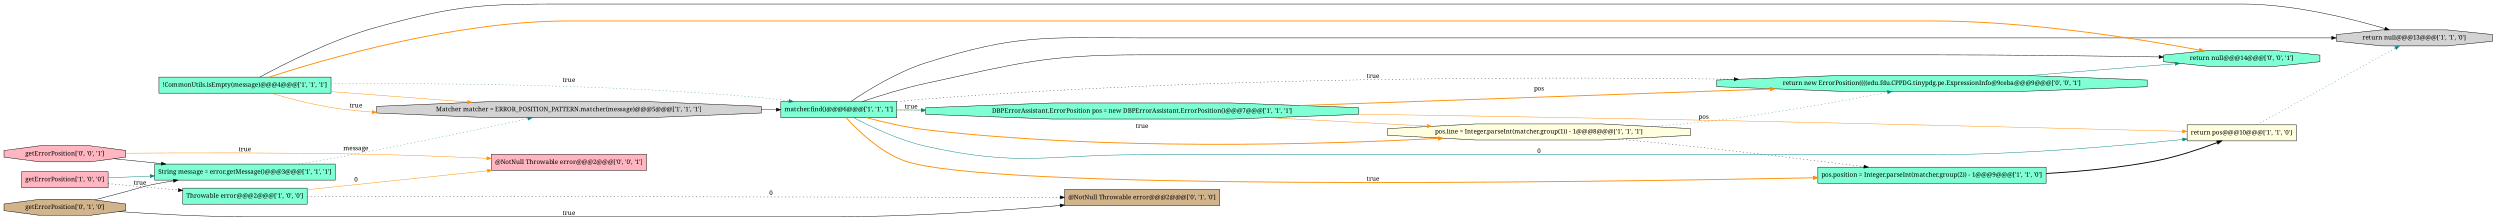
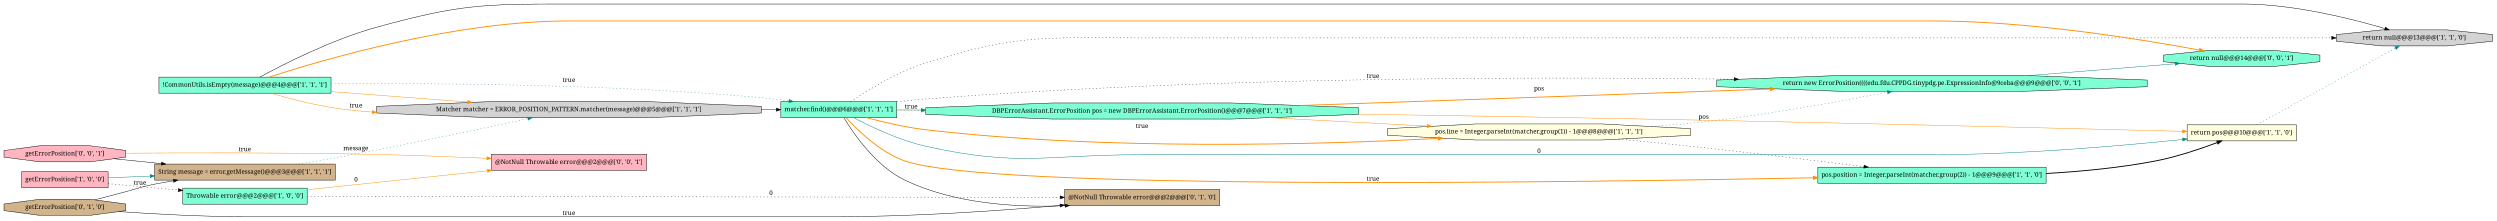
edge "matcher.find()@@@6@@@['1', '1', '1']" -> "return null@@@13@@@['1', '1', '0']": style solid -> dotted
edge "matcher.find()@@@6@@@['1', '1', '1']" -> "return null@@@14@@@['0', '0', '1']": now "matcher.find()@@@6@@@['1', '1', '1']" -> "@NotNull Throwable error@@@2@@@['0', '1', '0']"
node "String message = error.getMessage()@@@3@@@['1', '1', '1']": fillcolor aquamarine -> tan
